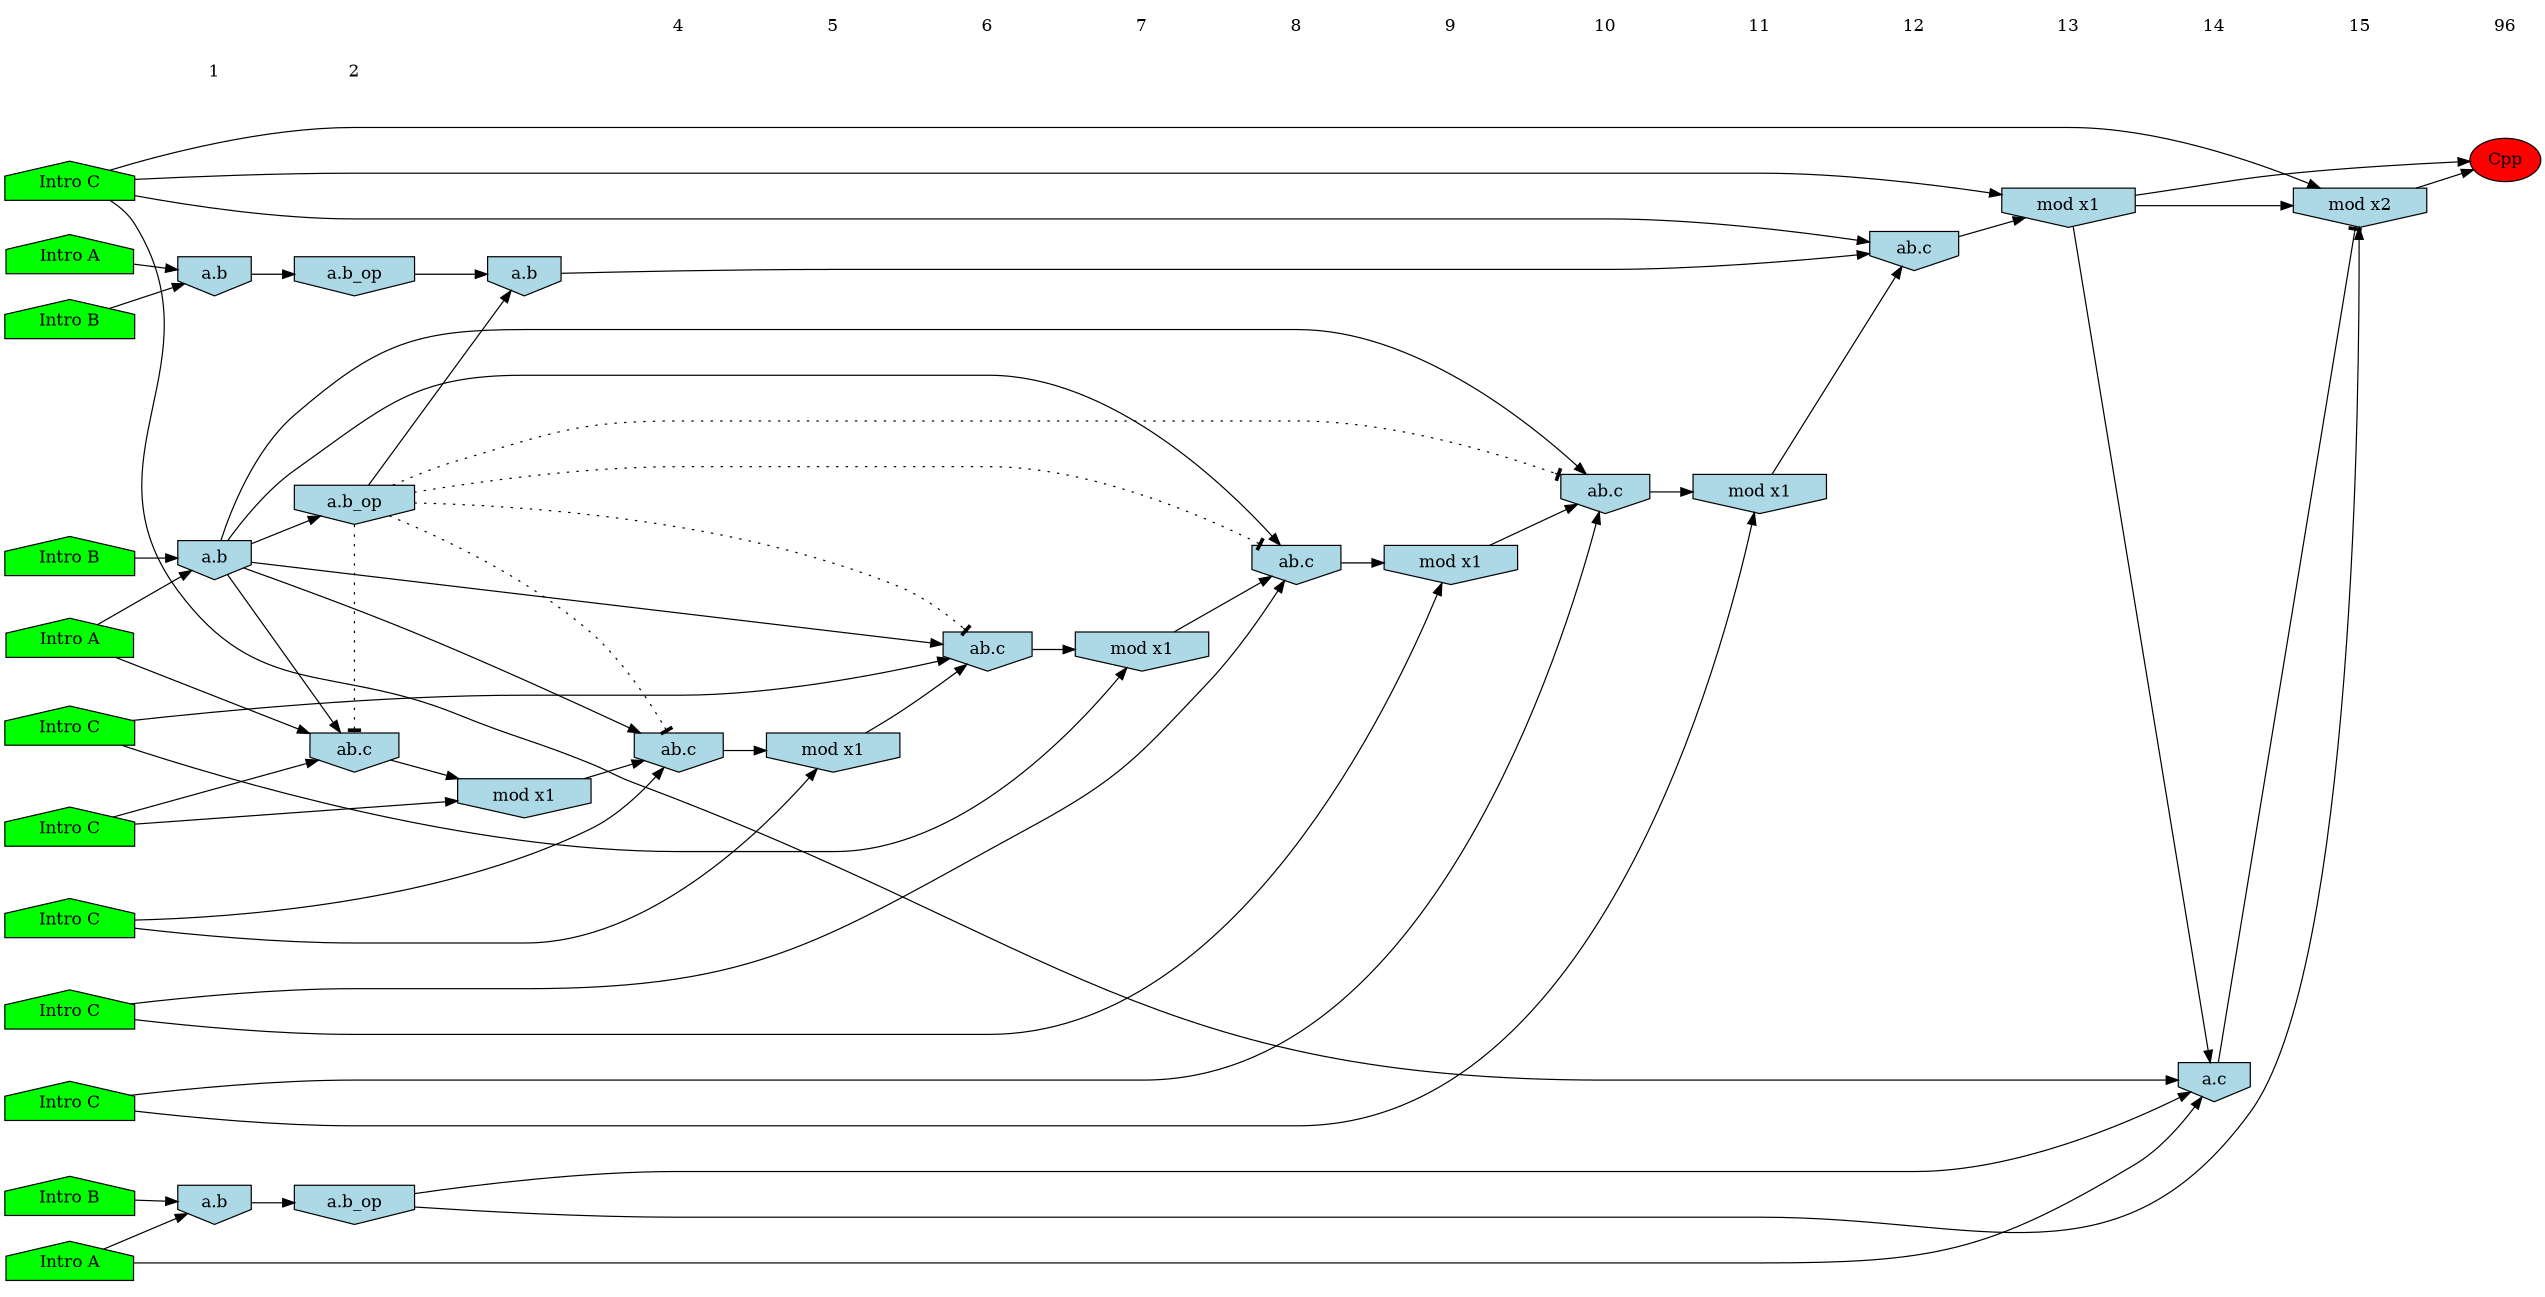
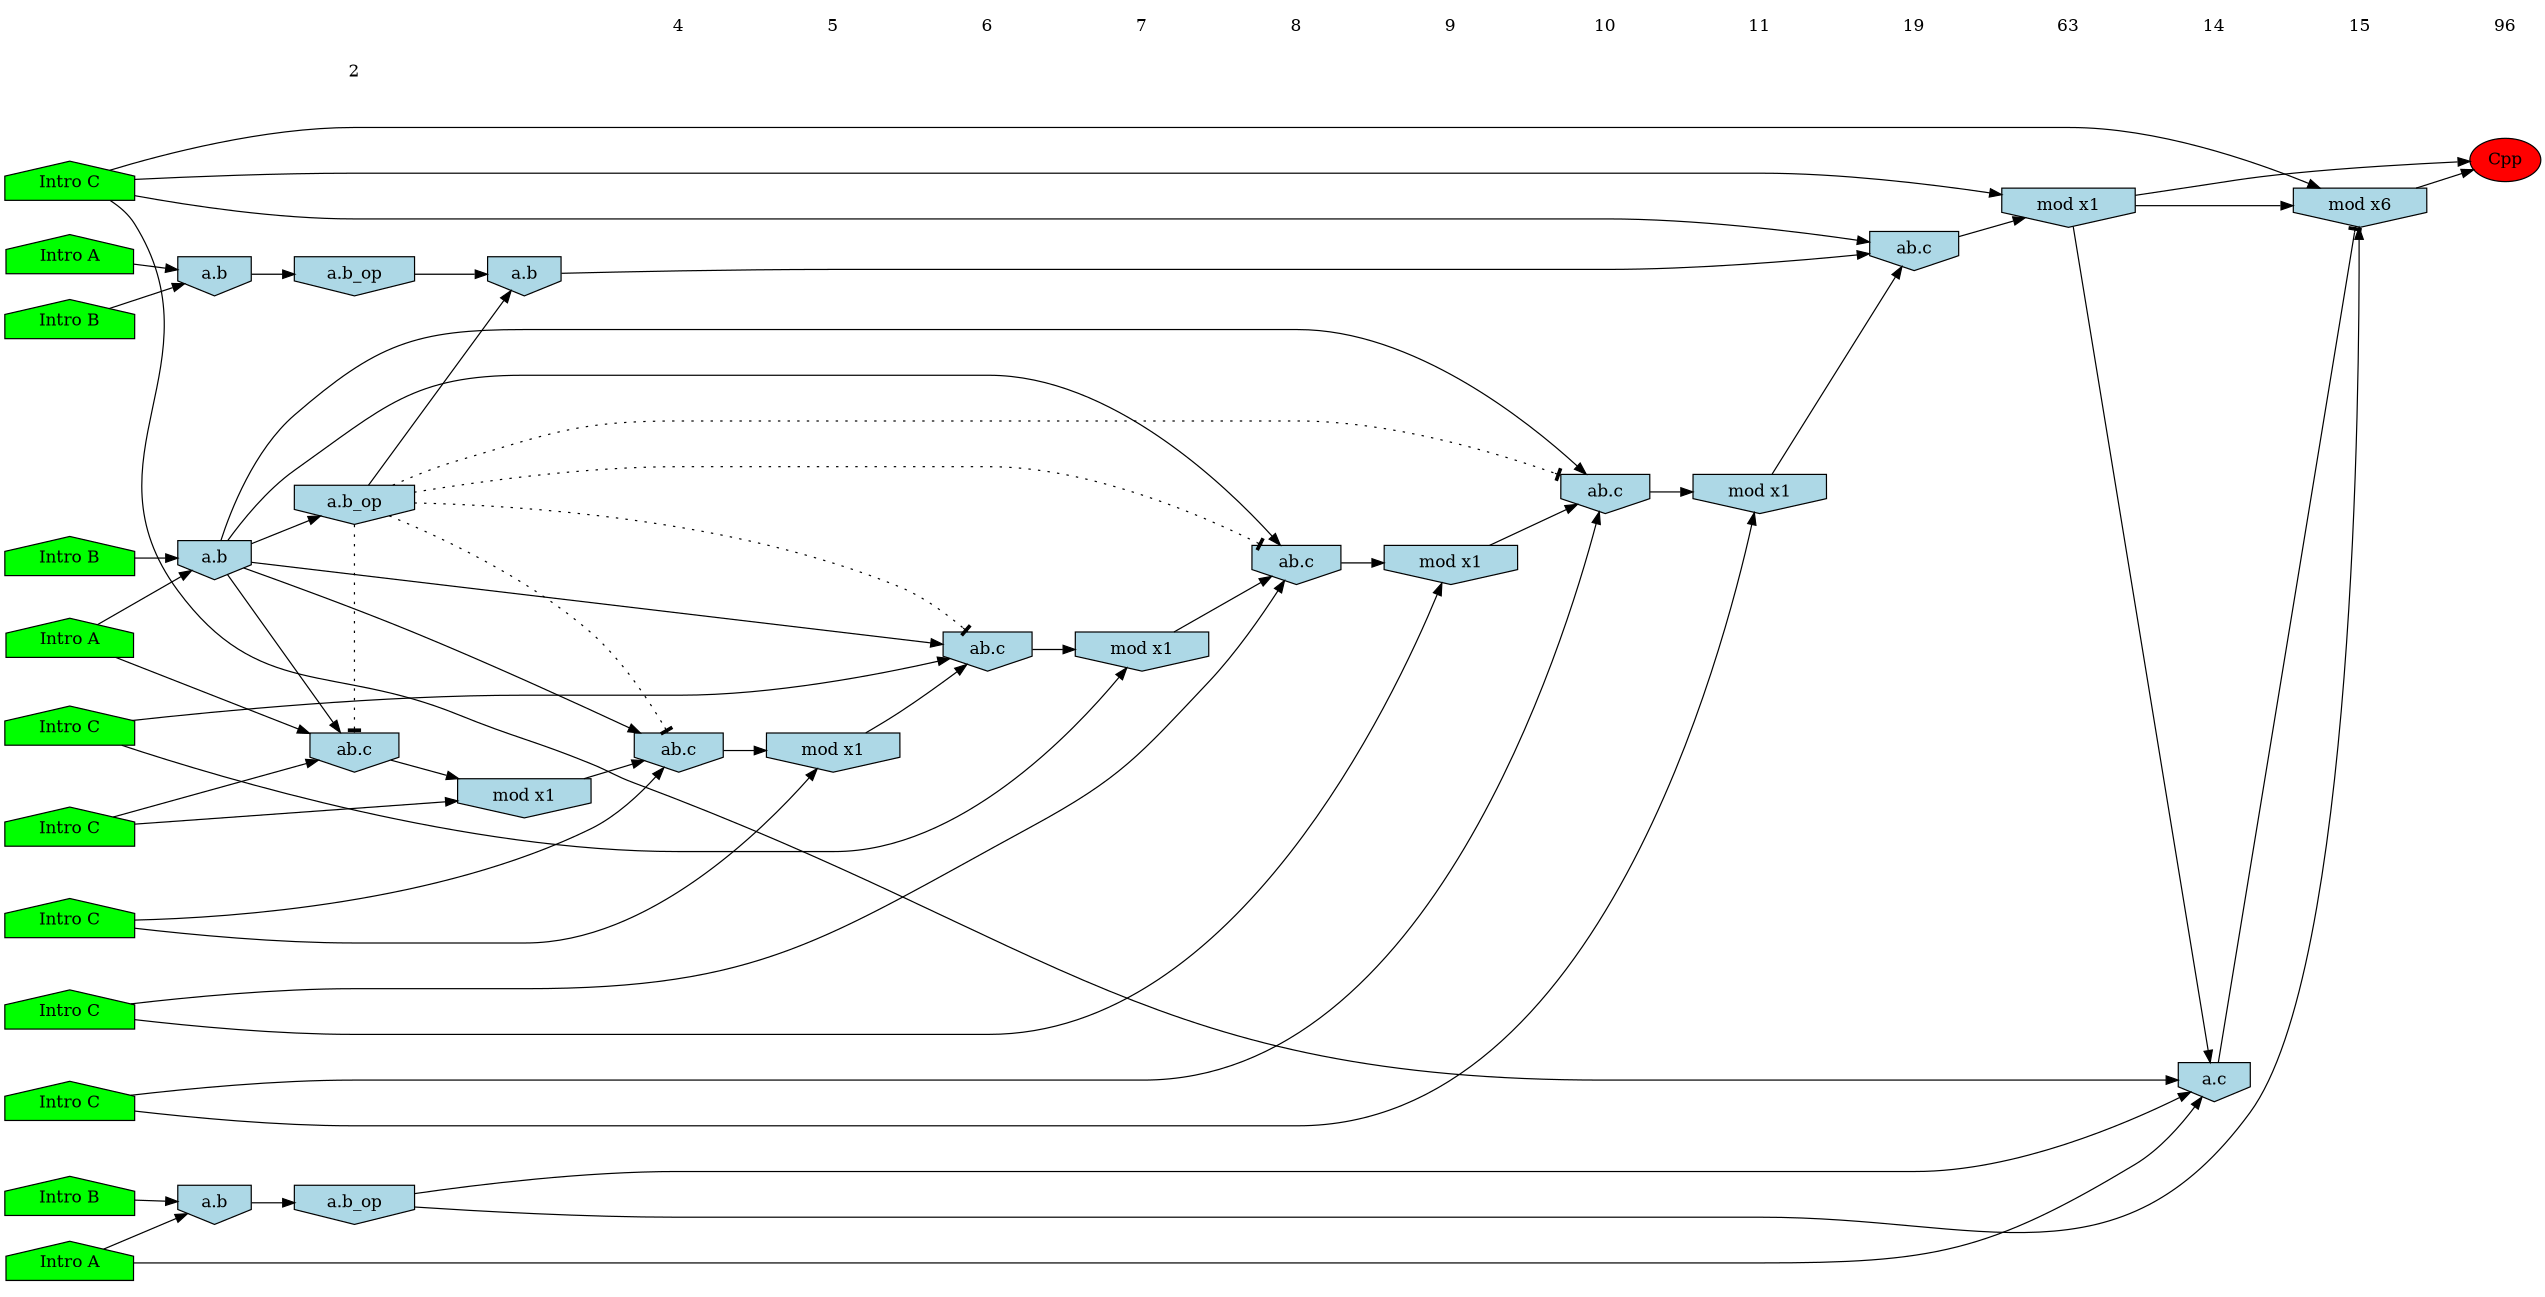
node "12": label "12" -> "19"
node "13": label "13" -> "63"
node "1": removed
node "mod x2": label "mod x2" -> "mod x6"
